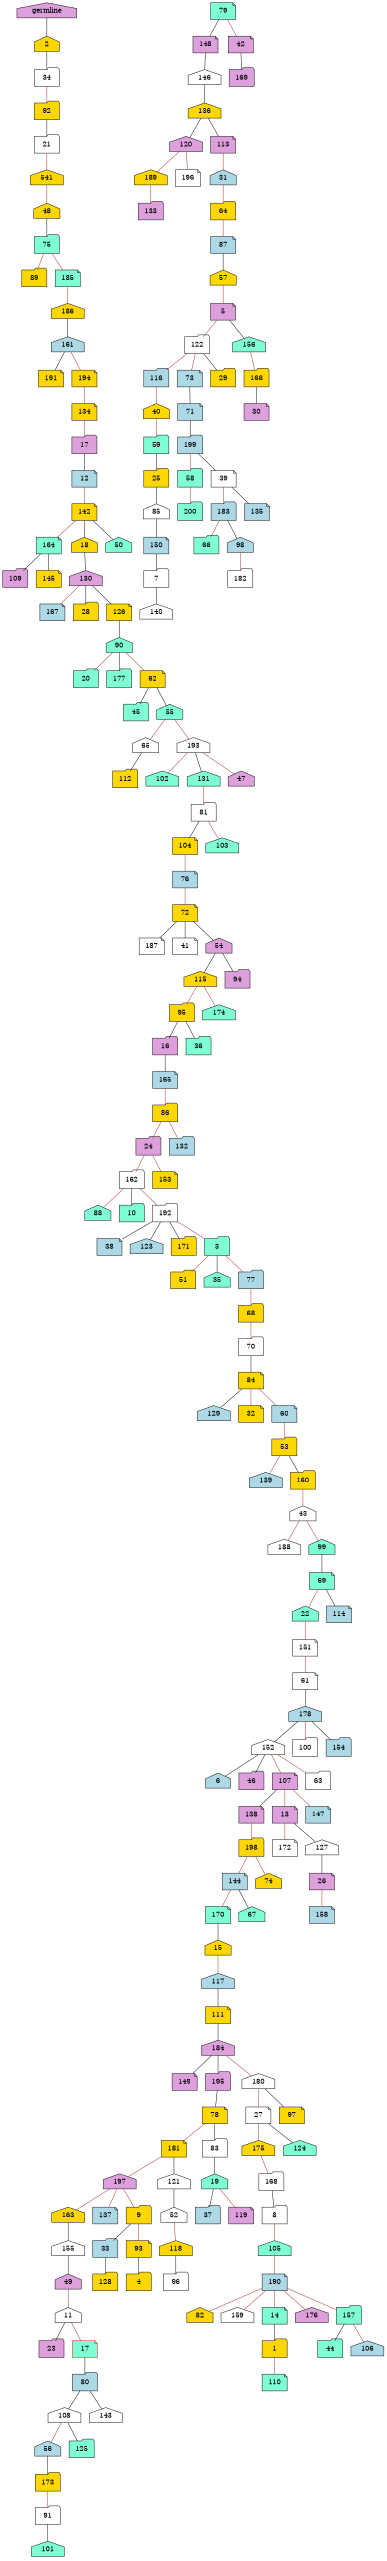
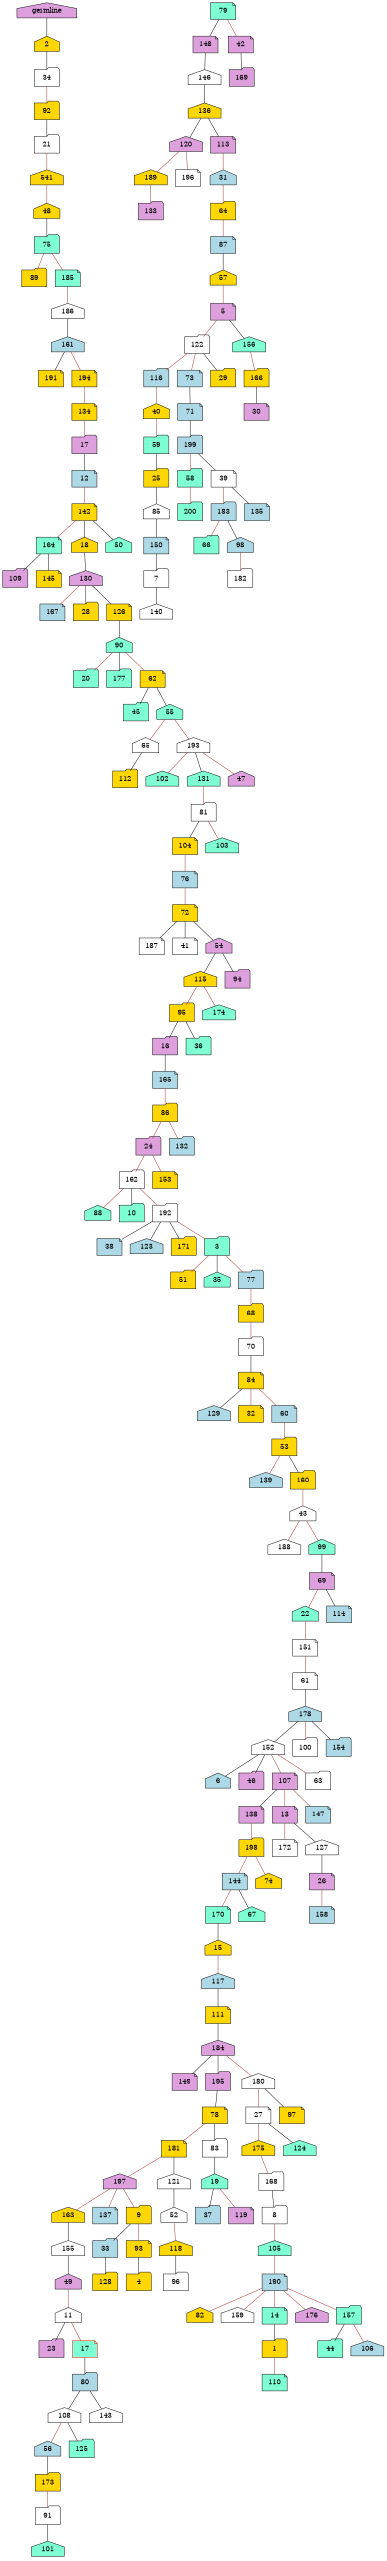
node "186": fillcolor gold -> white
node "69": fillcolor aquamarine -> plum
